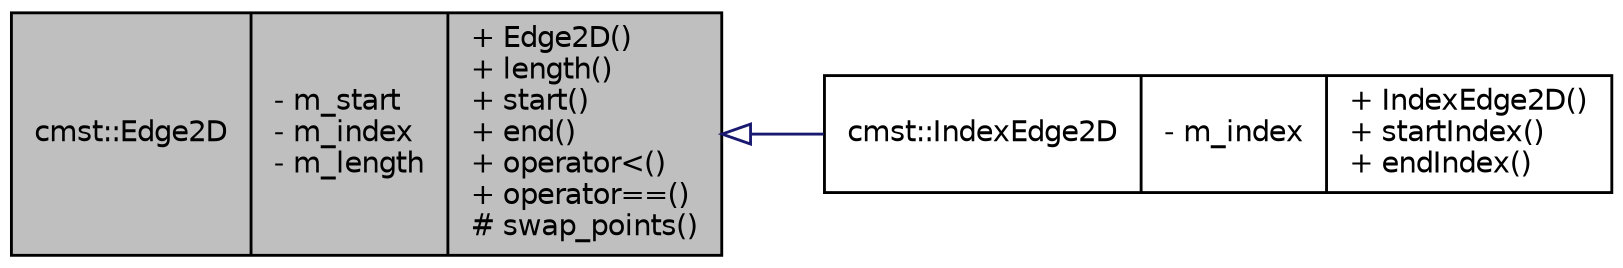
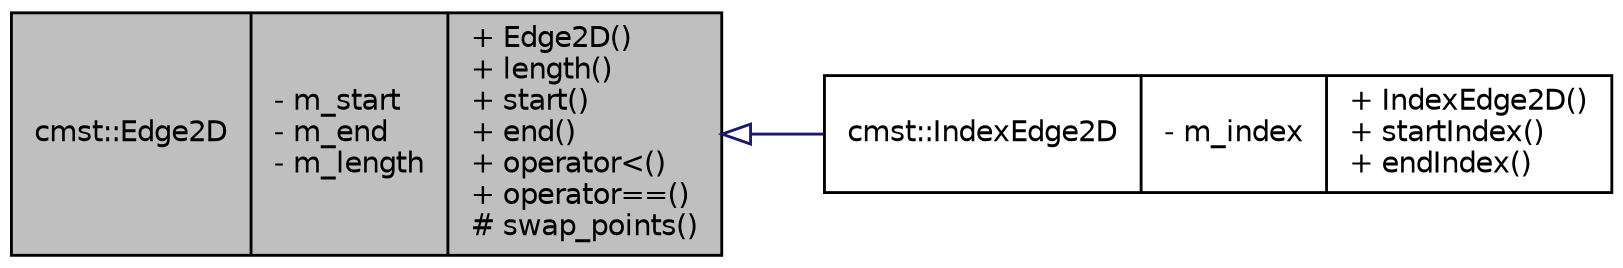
node "cmst::Edge2D": text "- m_index" -> "- m_end"
